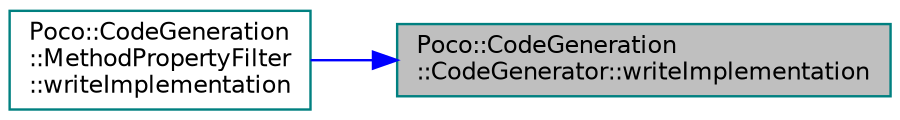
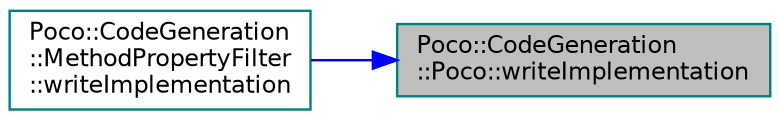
node "Poco::CodeGeneration ::CodeGenerator::writeImplementation": label "Poco::CodeGeneration ::CodeGenerator::writeImplementation" -> "Poco::CodeGeneration ::Poco::writeImplementation"
